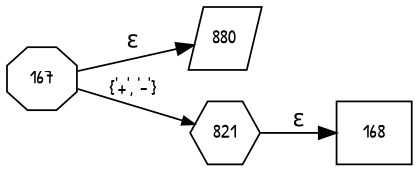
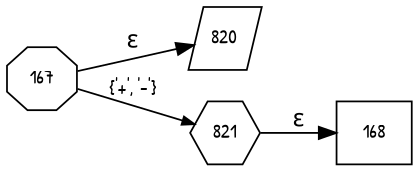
node "880": label "880" -> "820"
